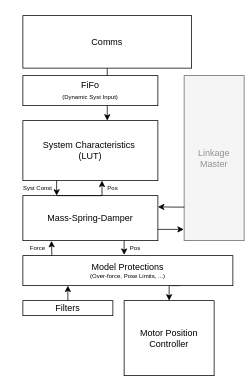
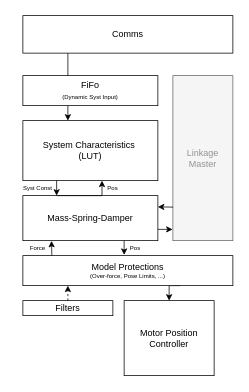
node "Comms": size 169x53 -> 210x38
node "Linkage Master": moved (214, 158) -> (203, 158)
edge "Filters" -> "Model Protections (Over-force, Pose Limits, ...)": style solid -> dashed
